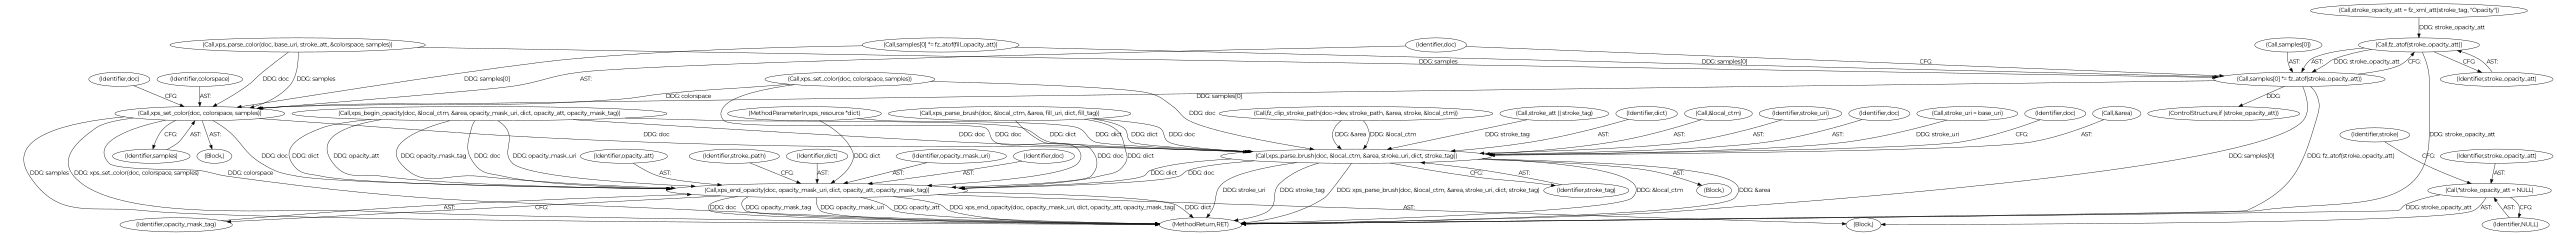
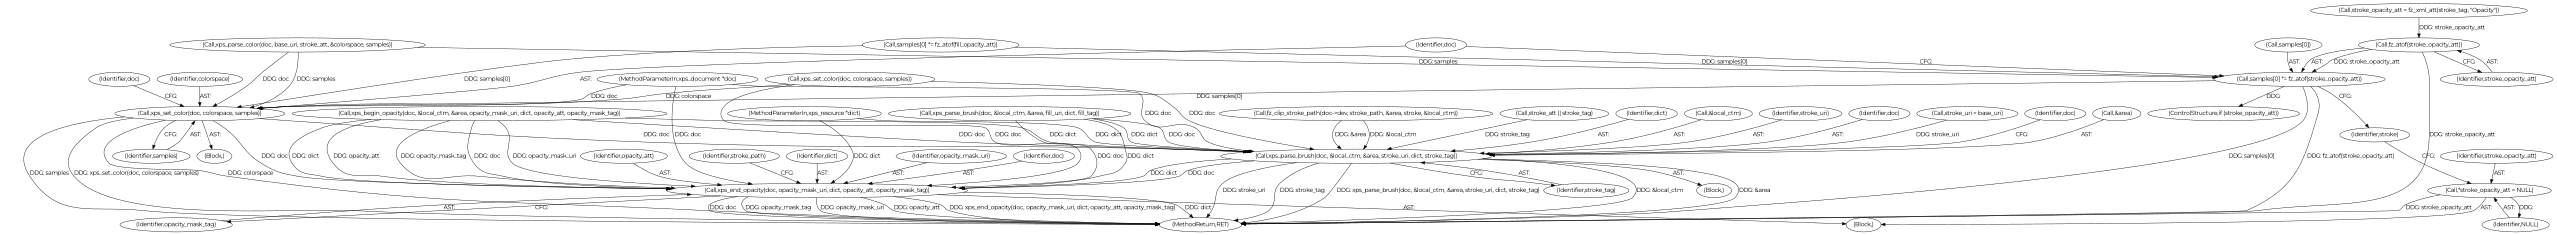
edge "(Call,samples[0] *= fz_atof(stroke_opacity_att))" -> "(Call,fz_atof(stroke_opacity_att))": now "(Call,samples[0] *= fz_atof(stroke_opacity_att))" -> "(Identifier,stroke)"
node "(MethodParameterIn,xps_document *doc)": added
edge "(Call,*stroke_opacity_att = NULL)" -> "(Identifier,NULL)": label "CFG: " -> "DDG: "
